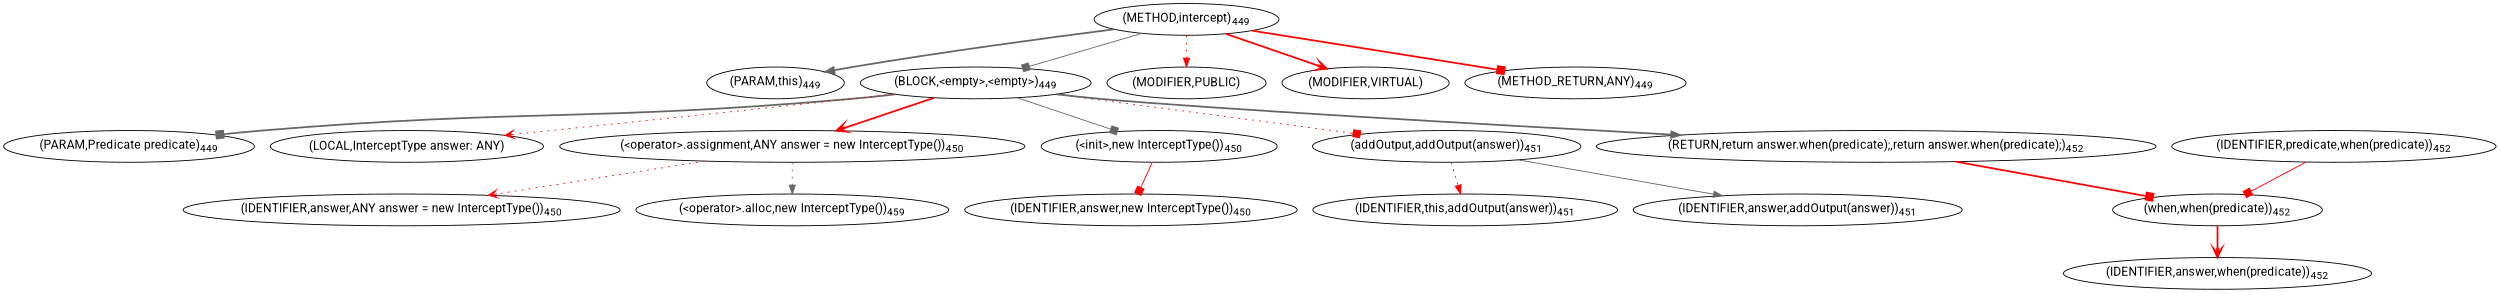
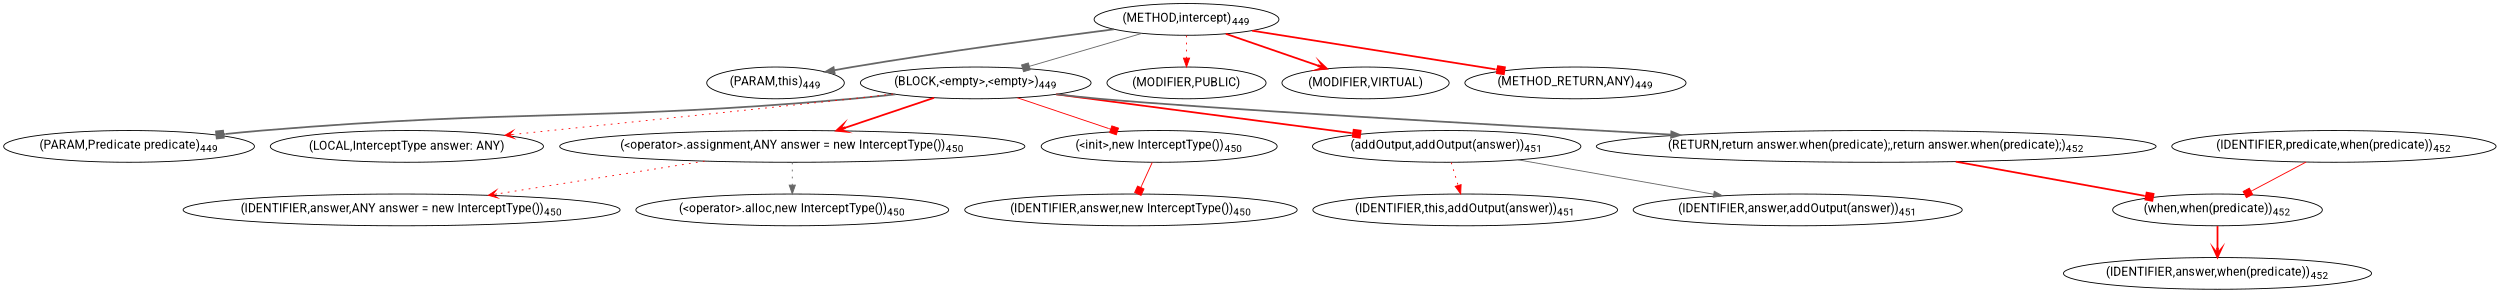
edge "(BLOCK,<empty>,<empty>)" -> "(<init>,new InterceptType())": color gray40 -> red
edge "(BLOCK,<empty>,<empty>)" -> "(addOutput,addOutput(answer))": style dotted -> bold
node "(<operator>.alloc,new InterceptType())": text "459" -> "450"
